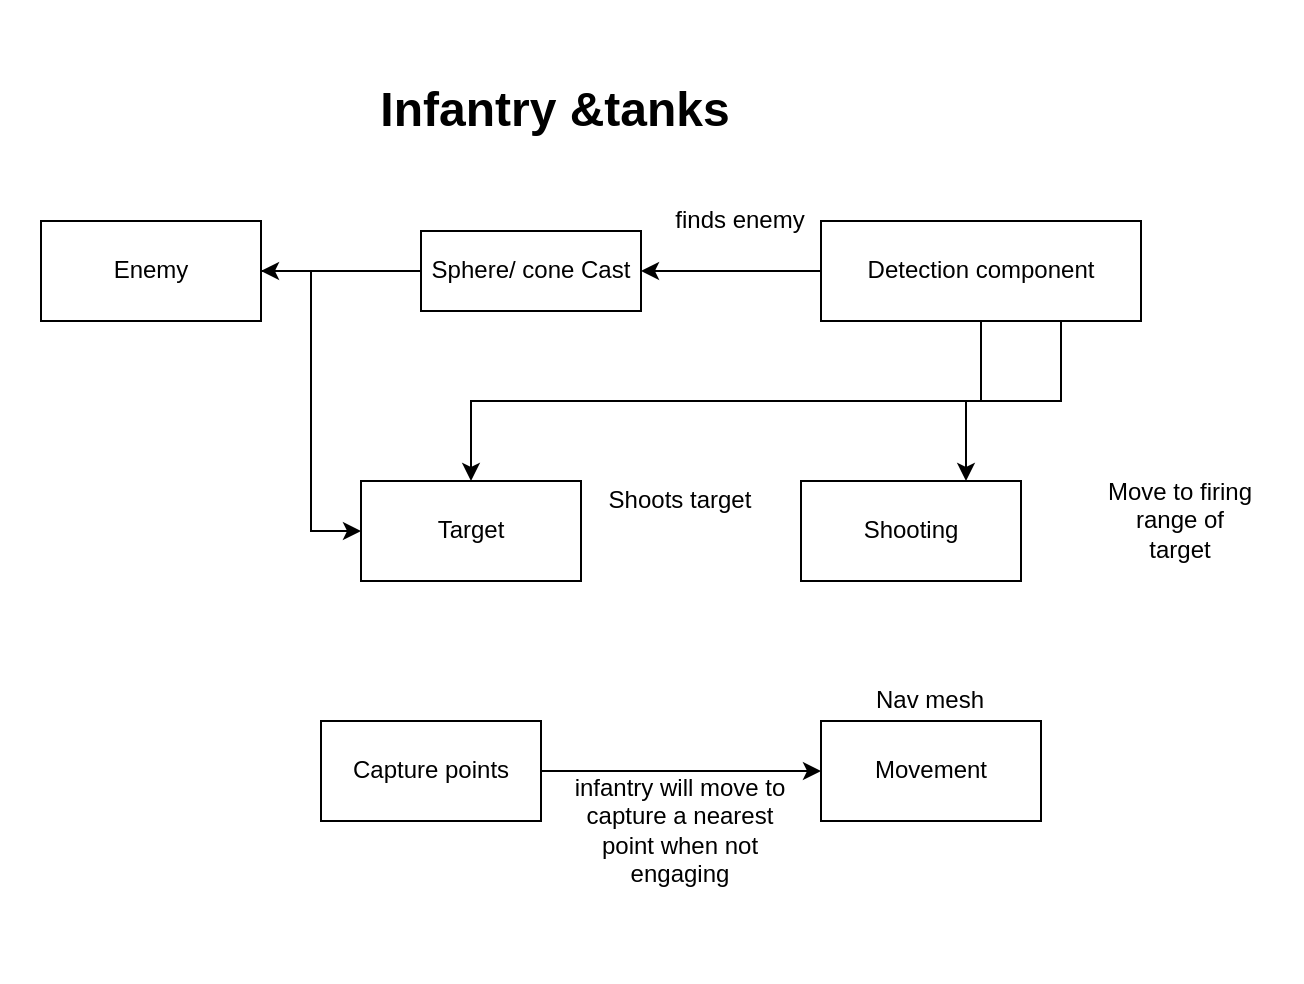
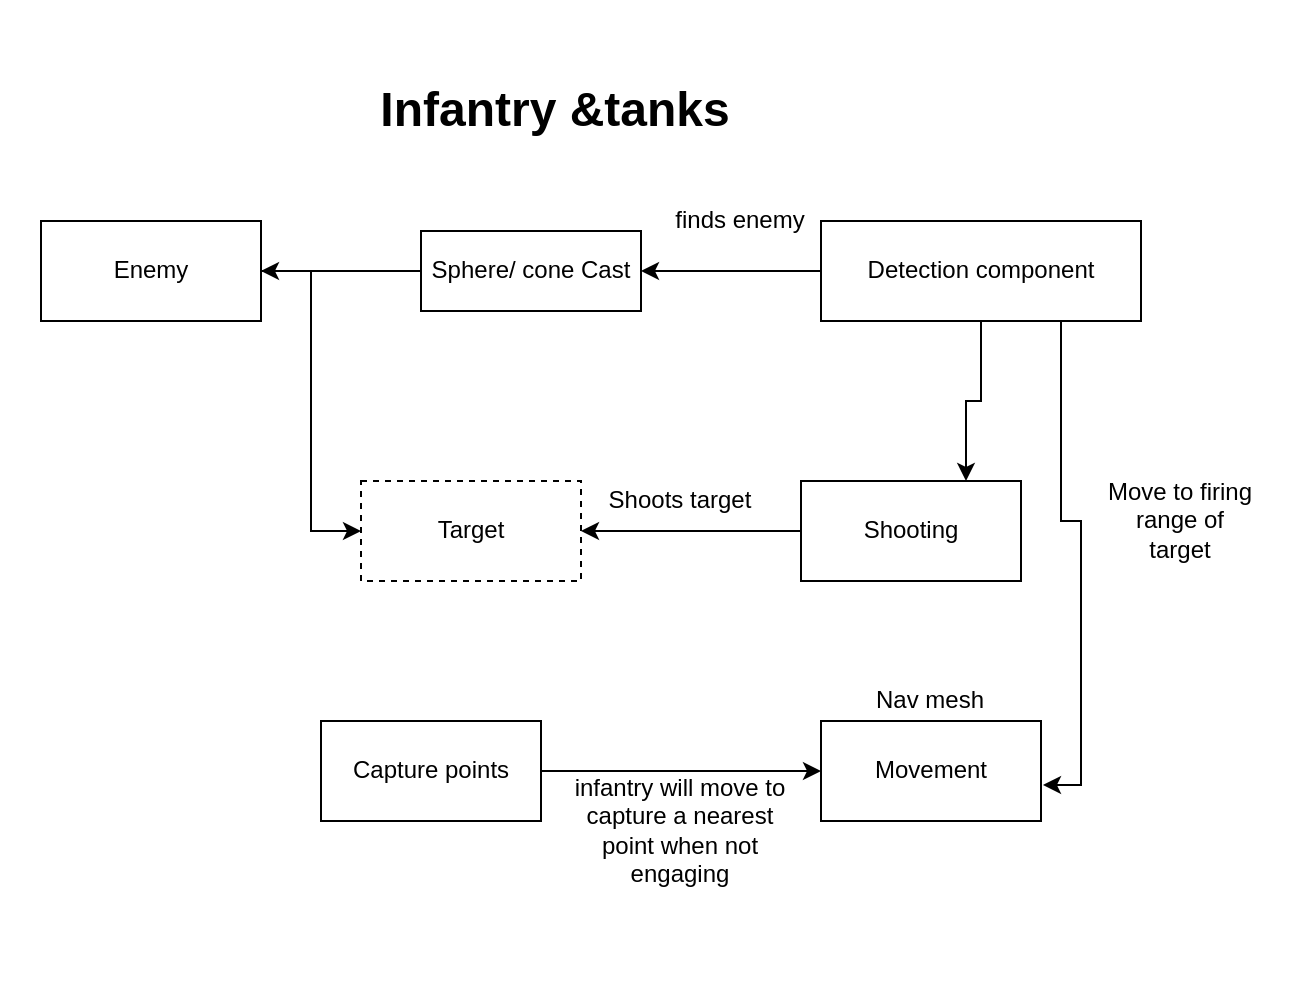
edge "Detection component" -> "Target": now "Detection component" -> "Movement"
node "Target": style solid -> dashed
edge "Shooting" -> "Target": added
